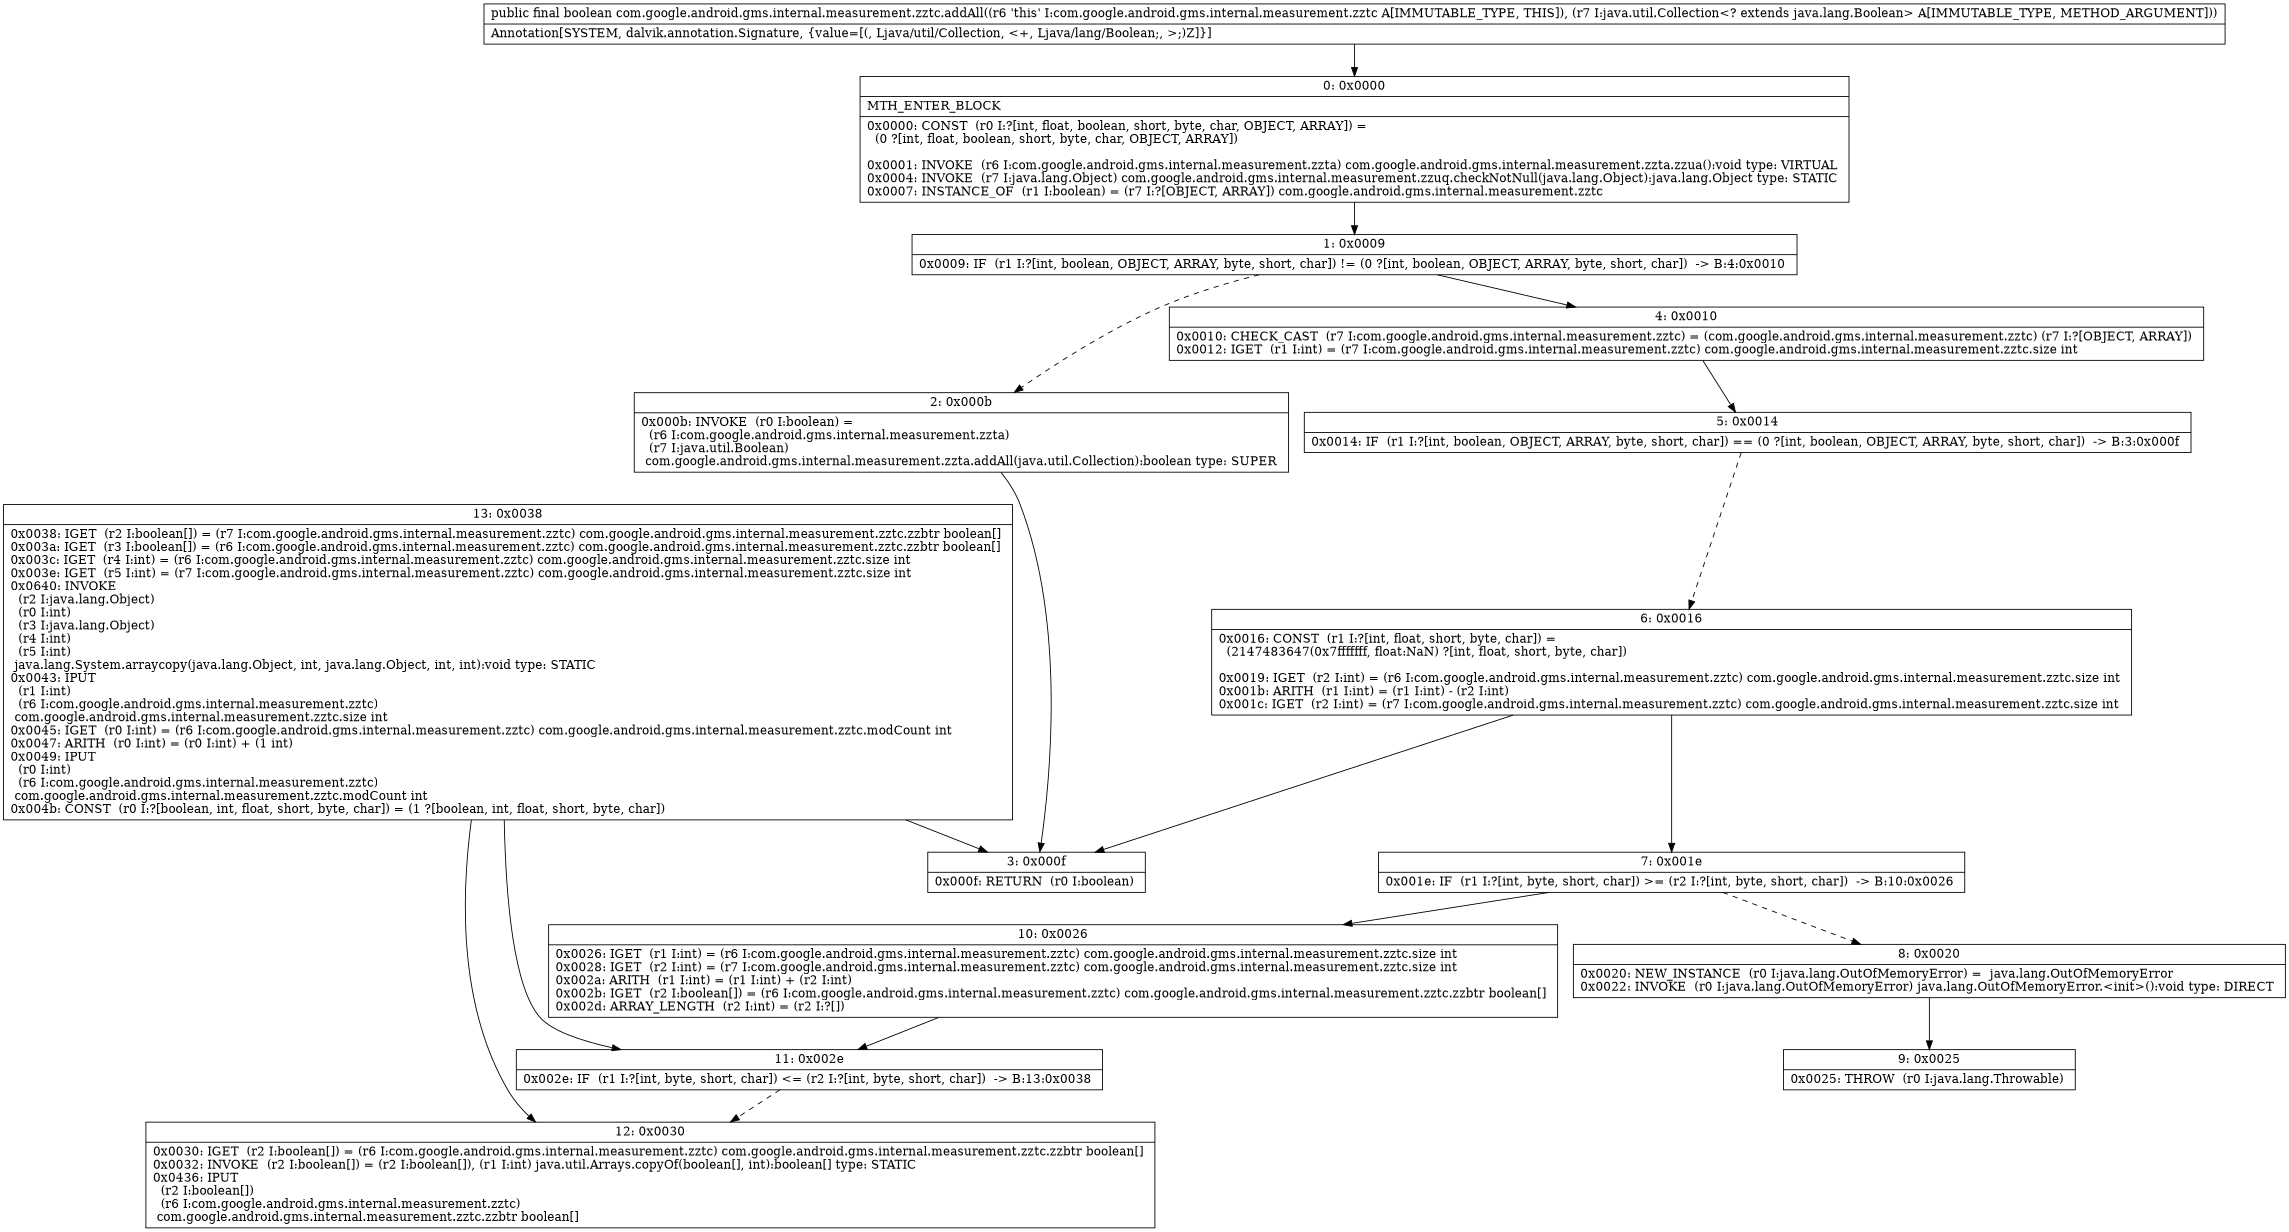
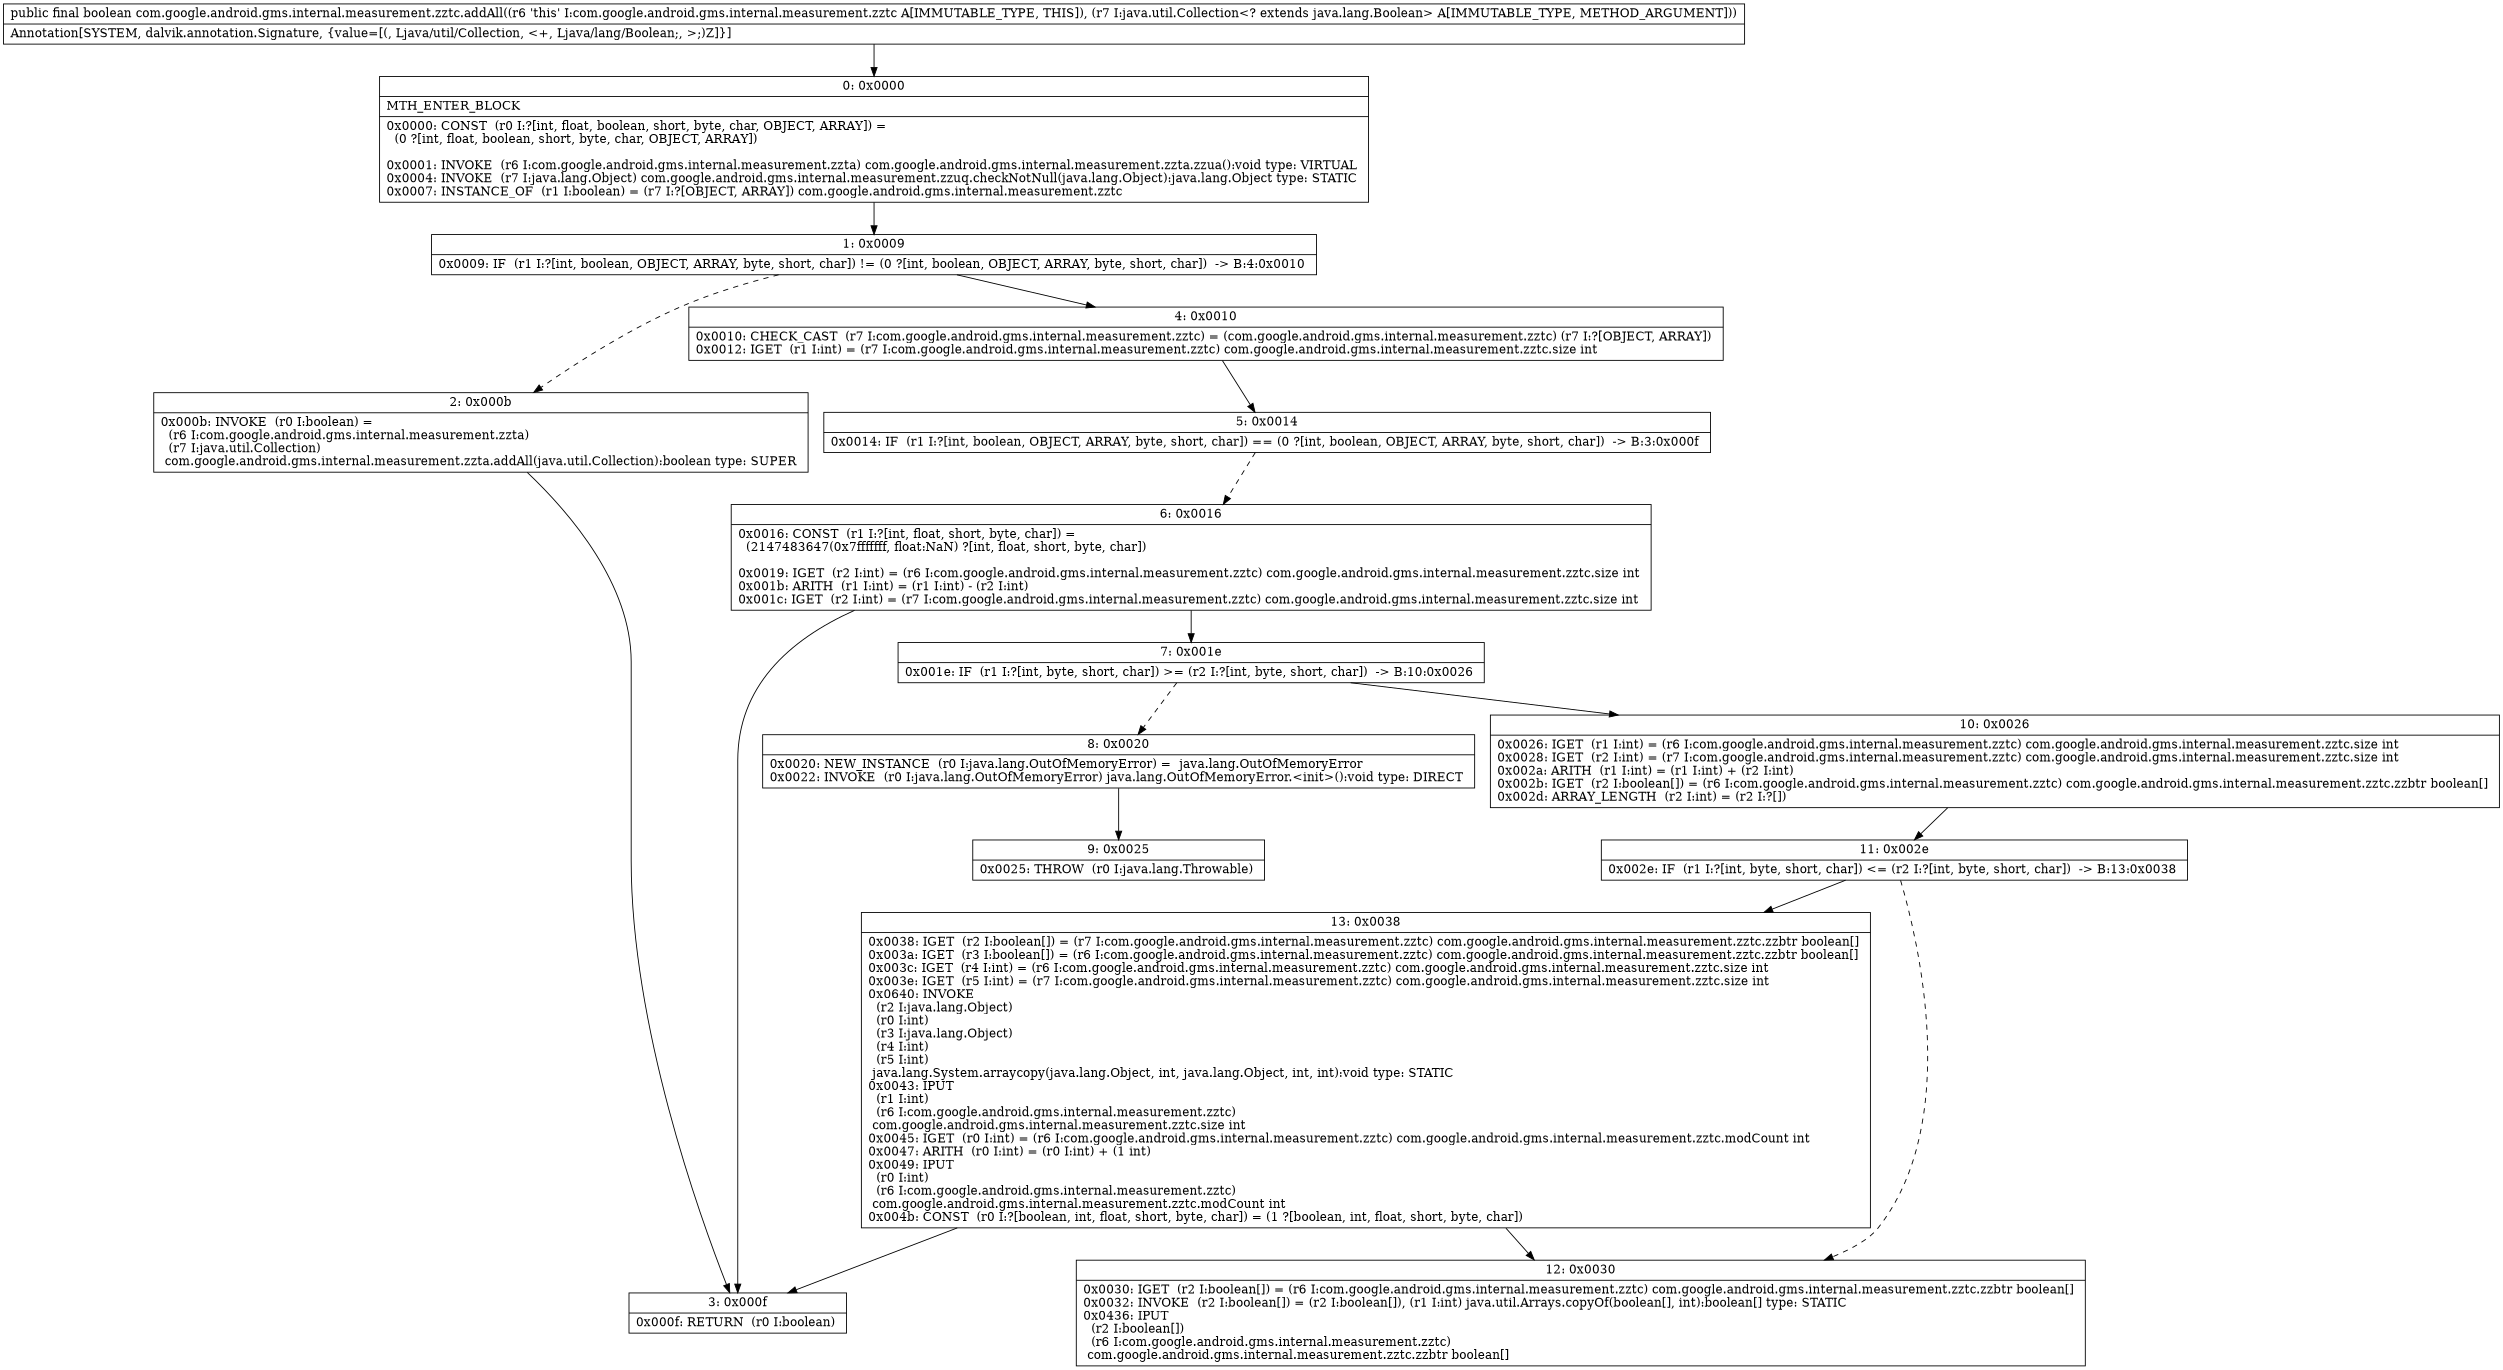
node "2: 0x000b": text "(r7 I:java.util.Boolean)" -> "(r7 I:java.util.Collection)"
edge "13: 0x0038" -> "11: 0x002e": reversed
